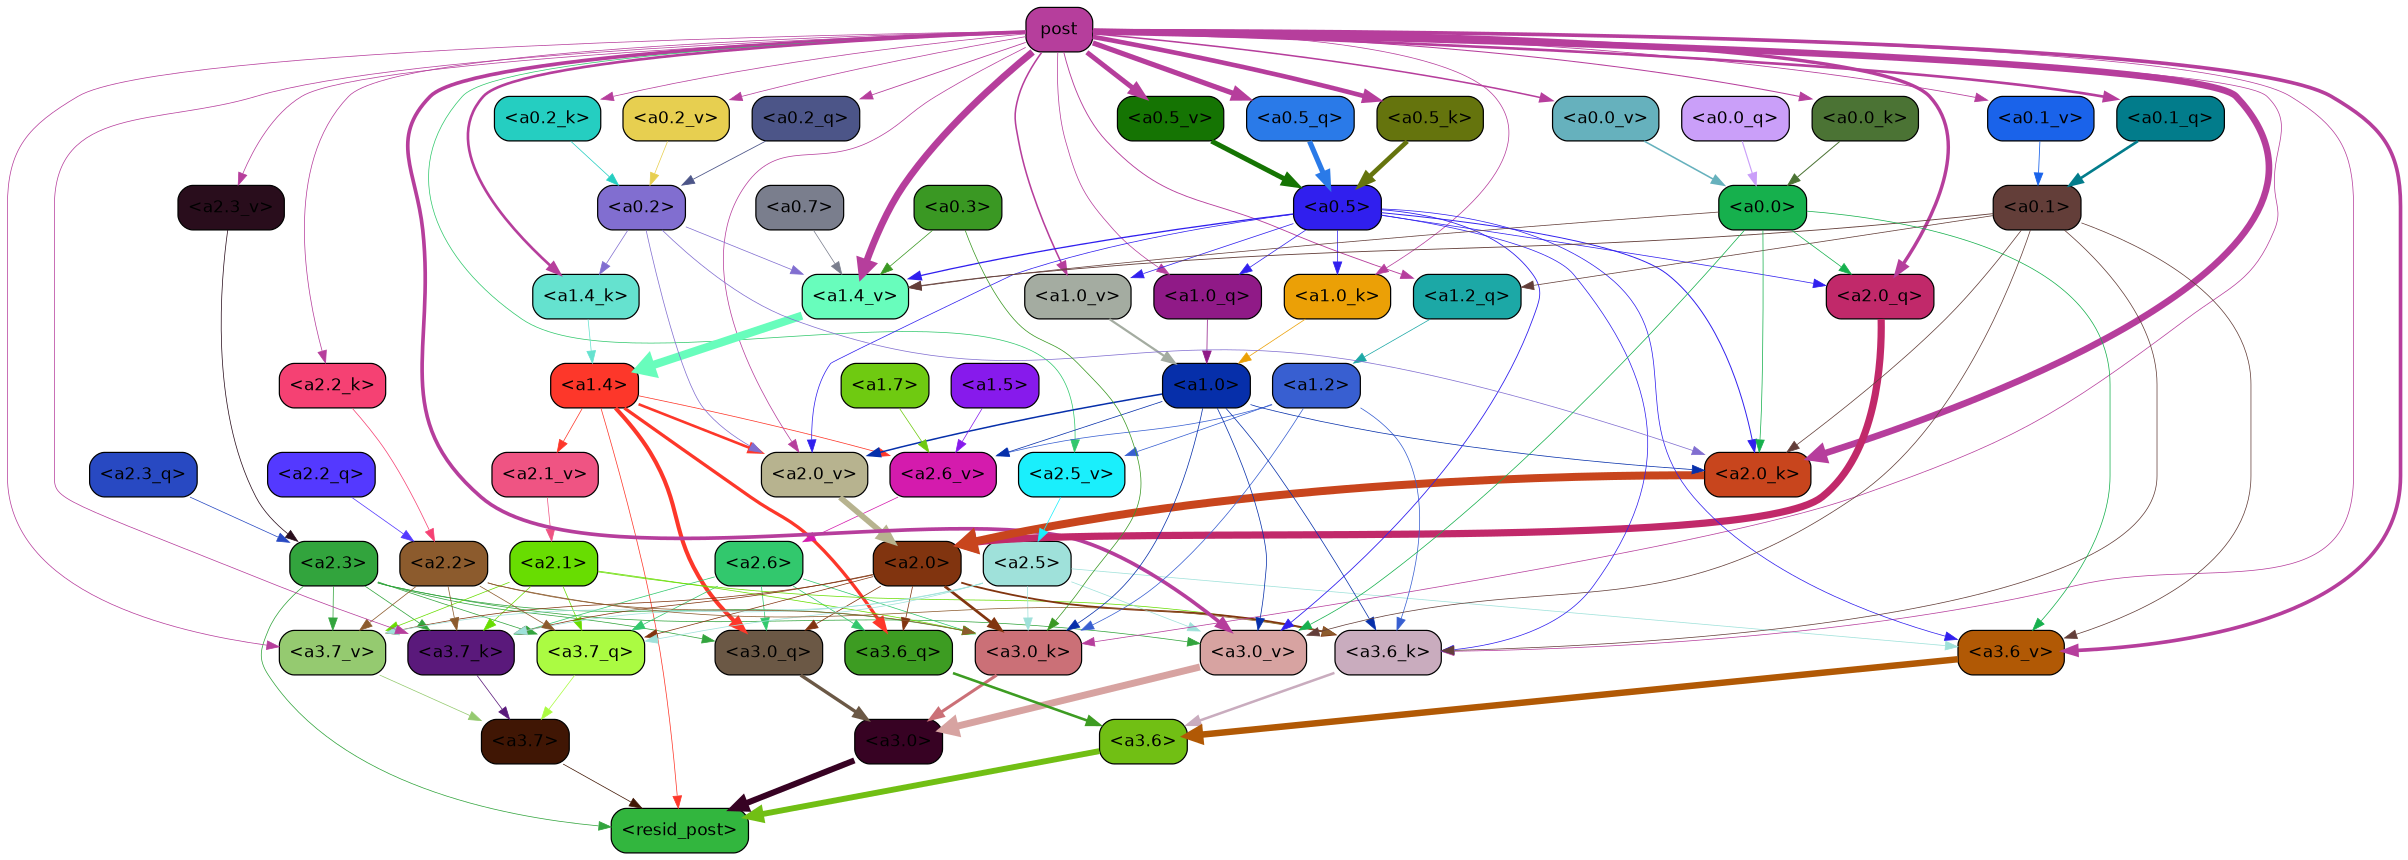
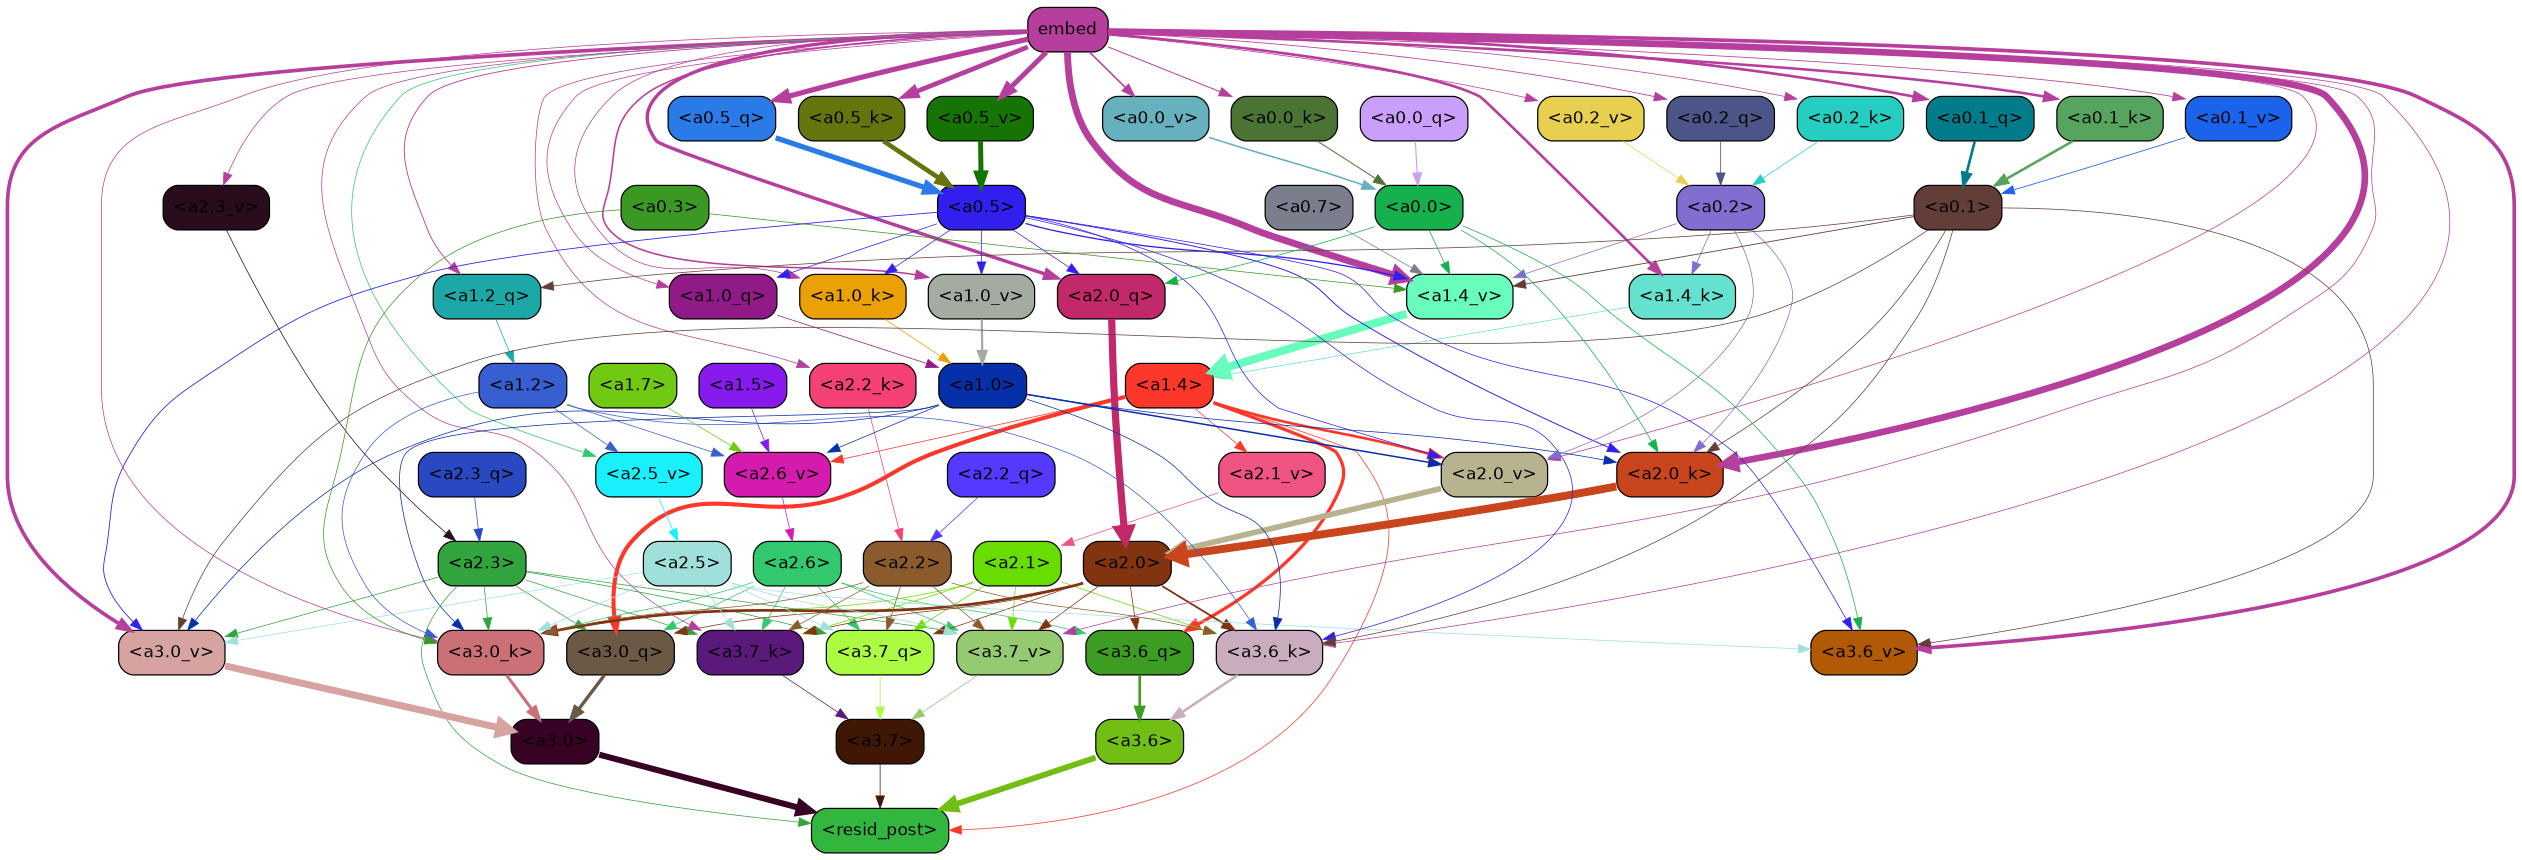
node "post": label "post" -> "embed"
node "<a0.1_k>": added
edge "<a0.0>" -> "<a1.4_v>": color #633e39 -> #16b04d
edge "<a0.0>" -> "<a3.0_v>": removed
edge "<a2.6>" -> "<a3.7_v>": added
edge "<a3.6_v>" -> "<a3.6>": removed
